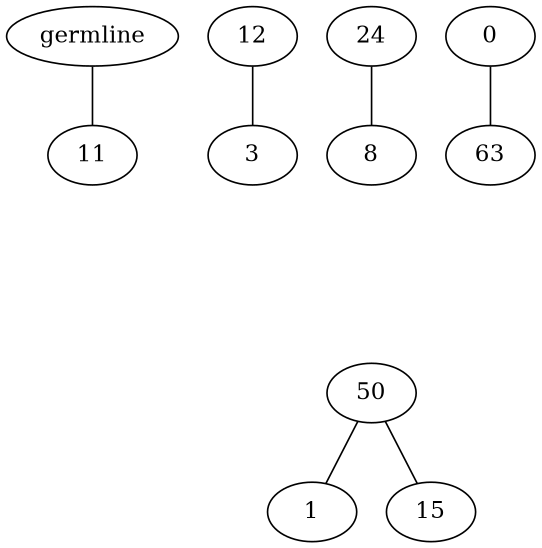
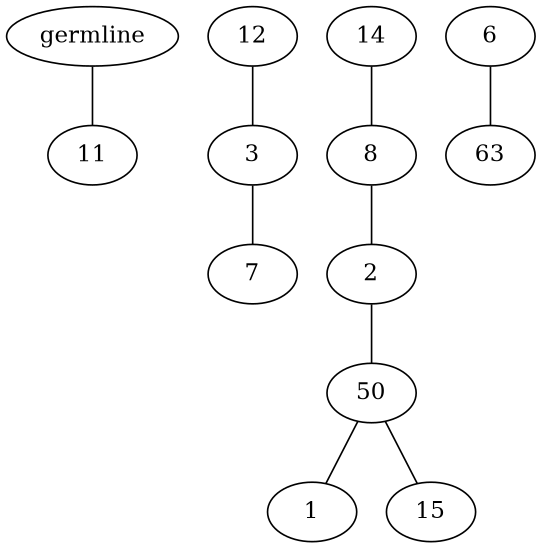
node "24": label "24" -> "14"
node "0": label "0" -> "6"
node "7": added
node "2": added
